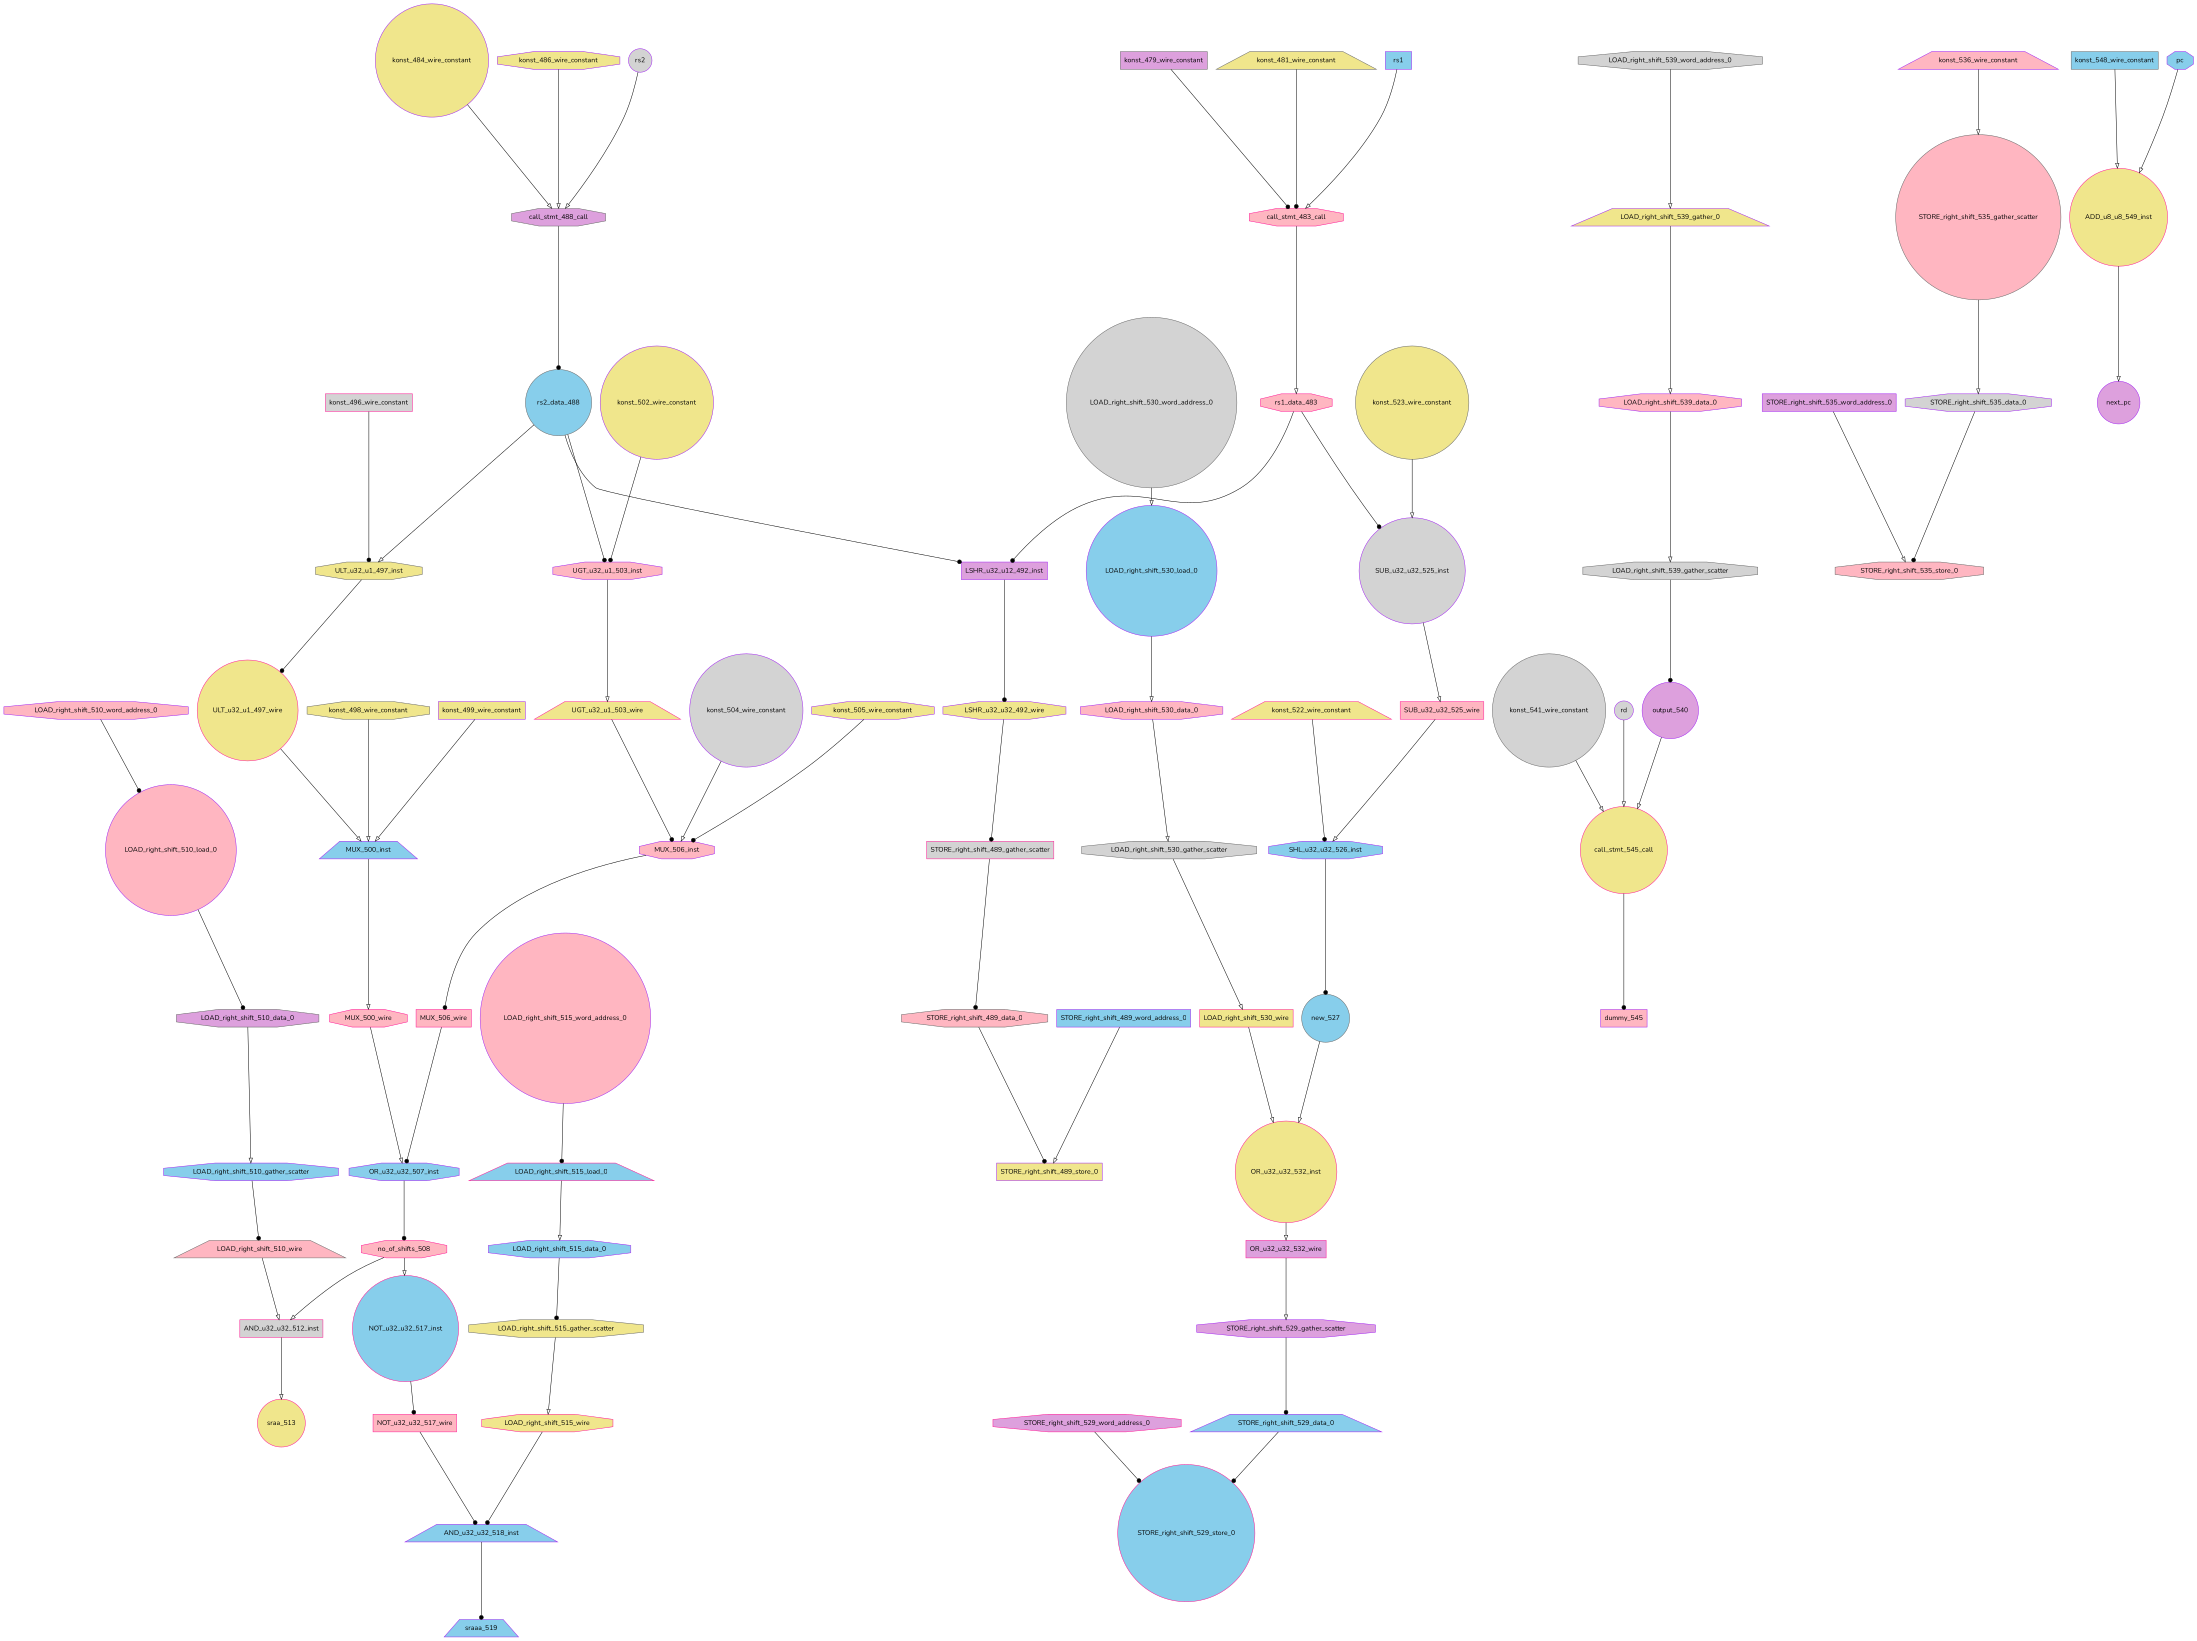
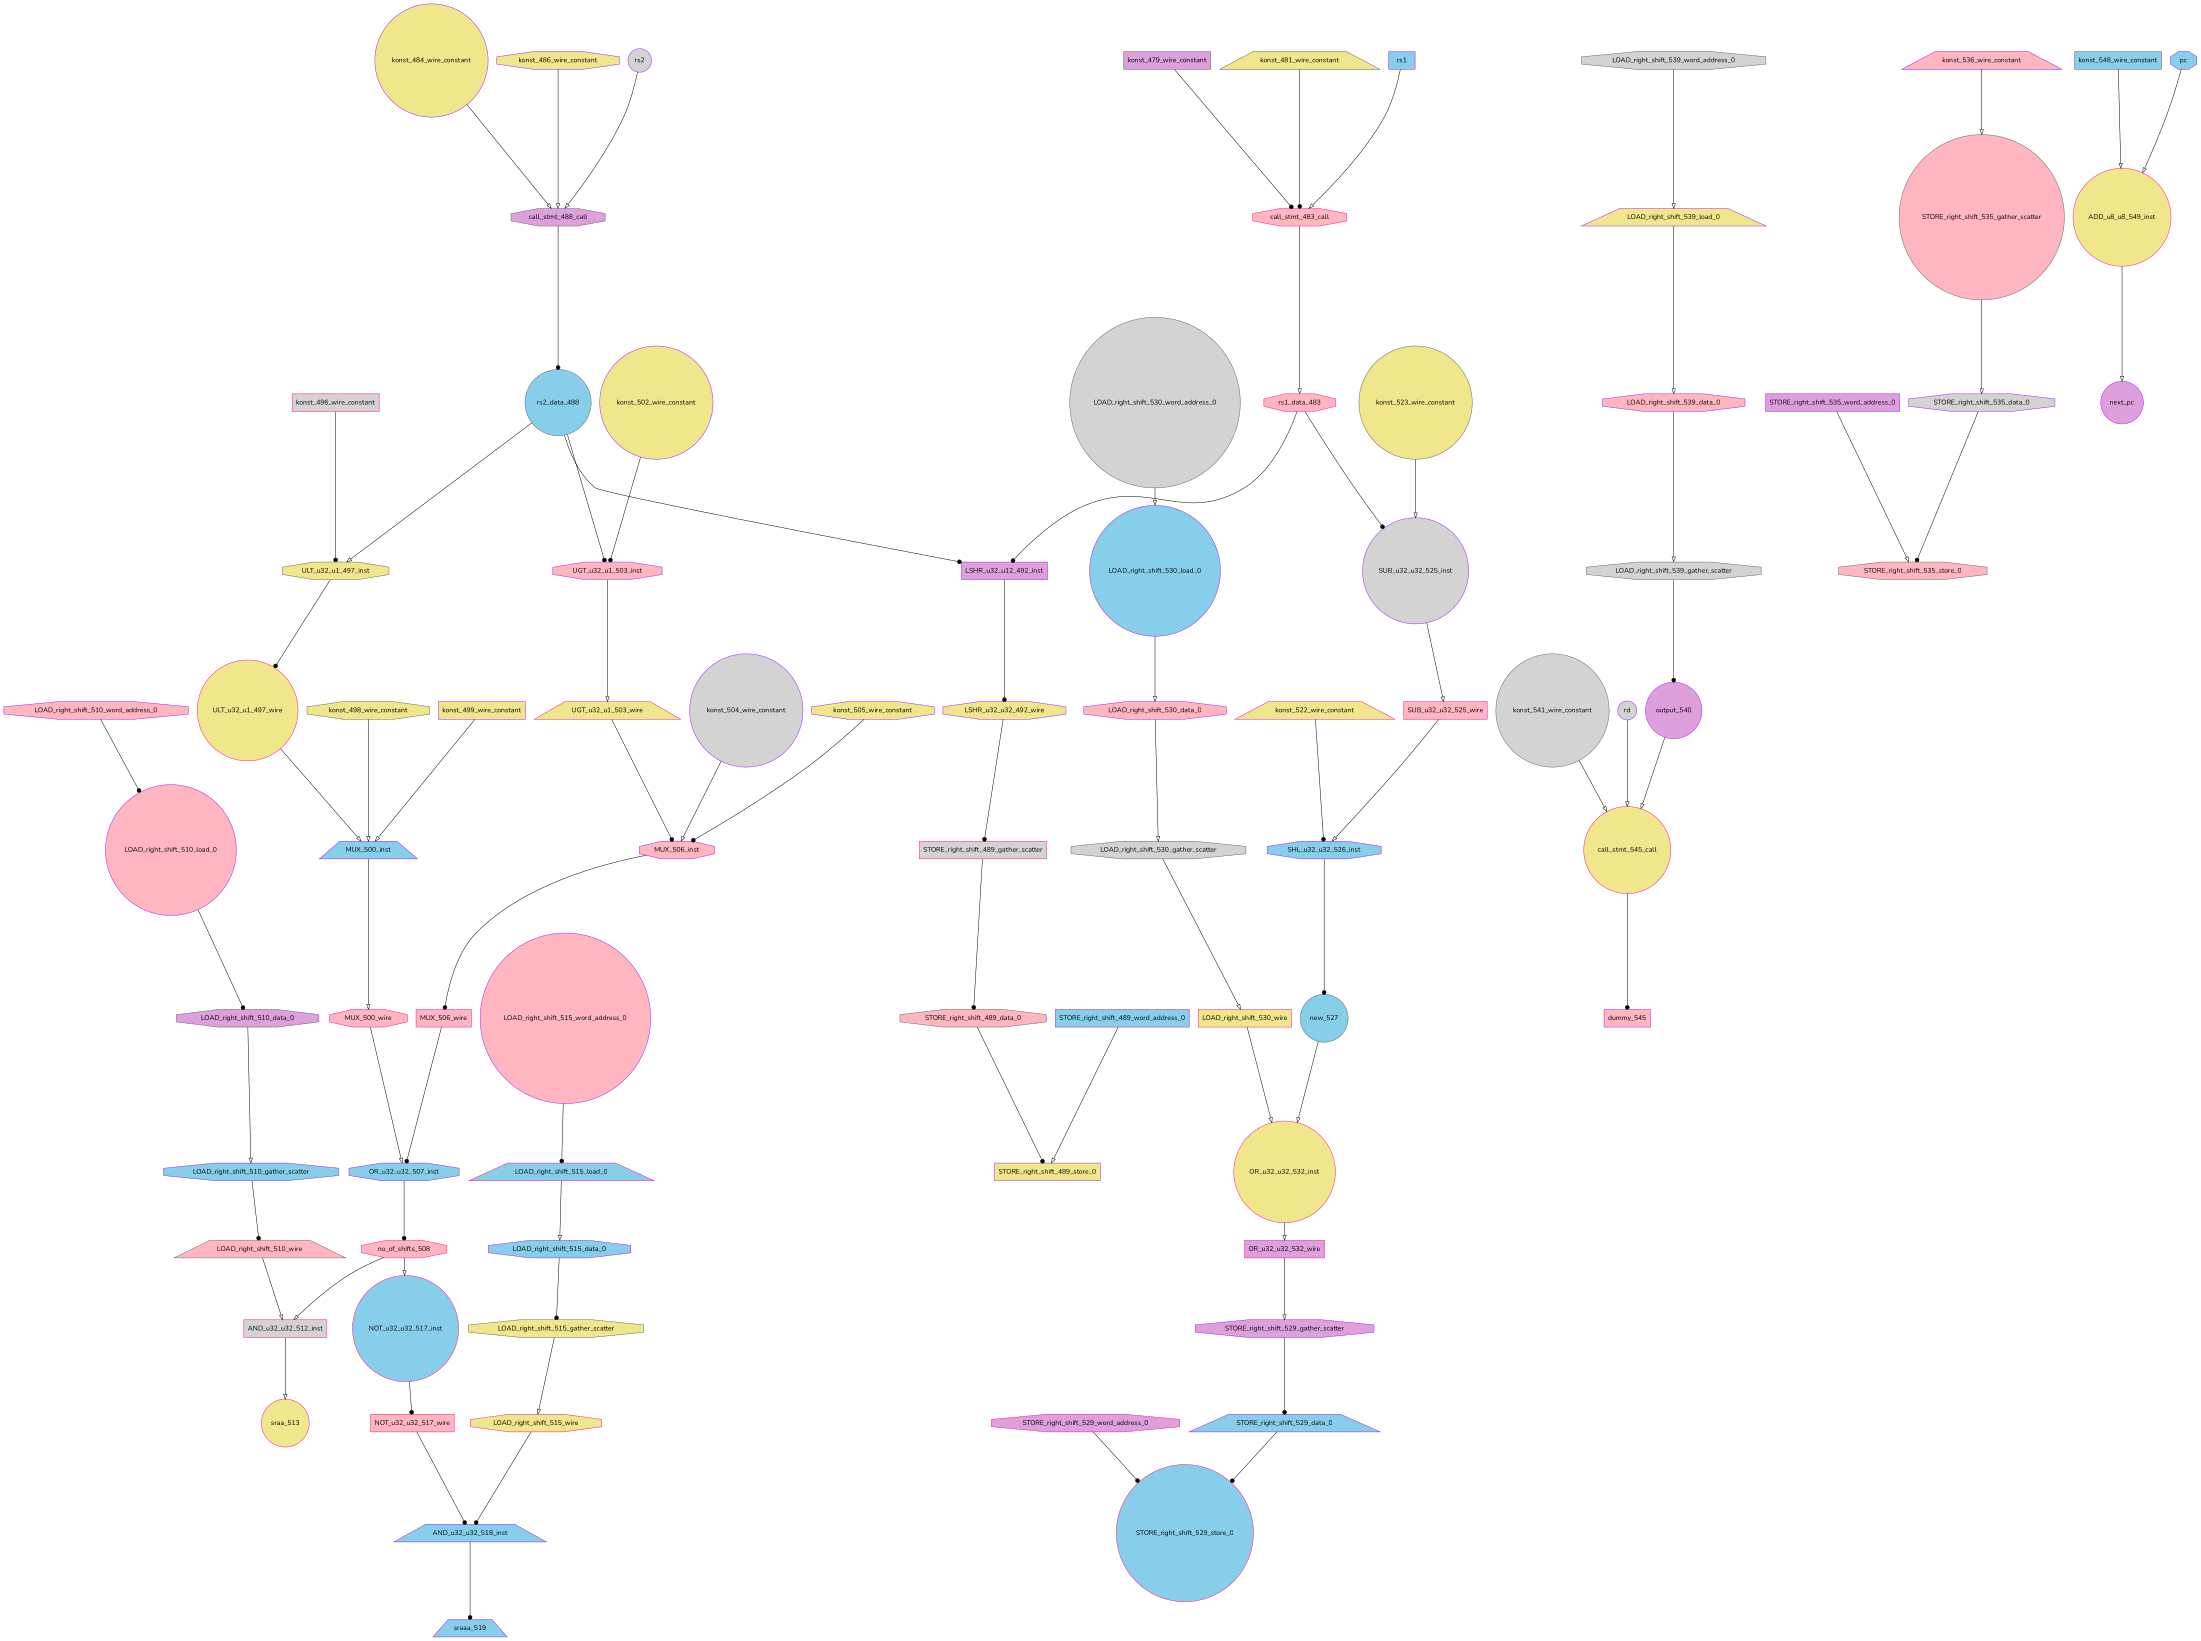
node "LOAD_right_shift_539_gather_0": label "LOAD_right_shift_539_gather_0" -> "LOAD_right_shift_539_load_0"
